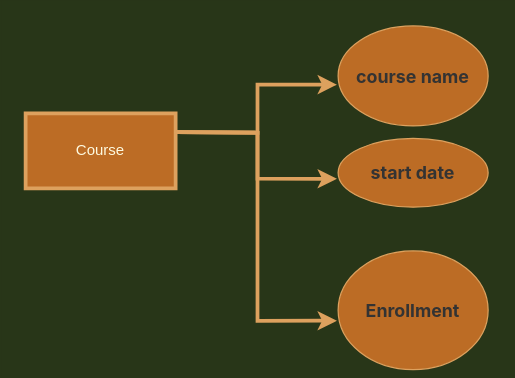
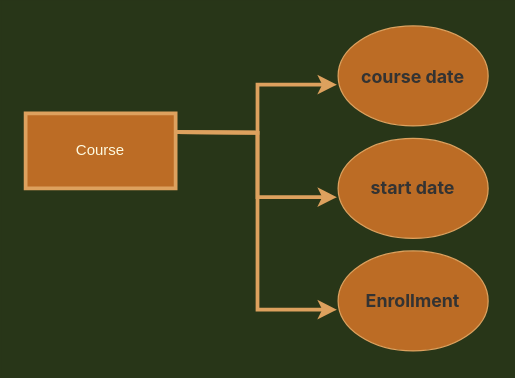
node "course name": label "course name" -> "course date"
node "start date": size 150x69 -> 150x100
node "Enrollment": size 150x119 -> 150x100
